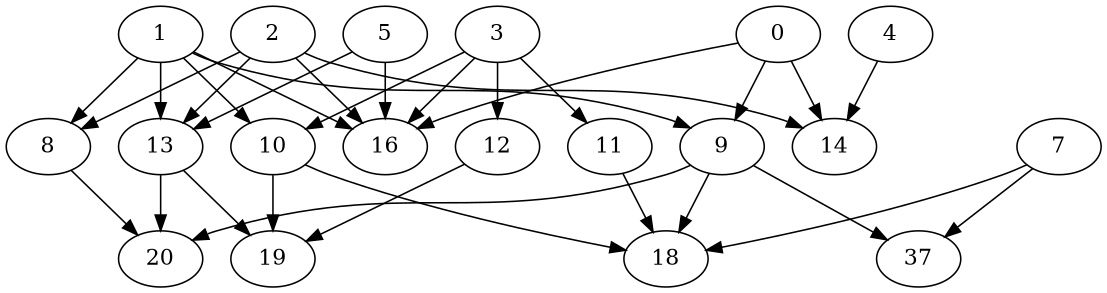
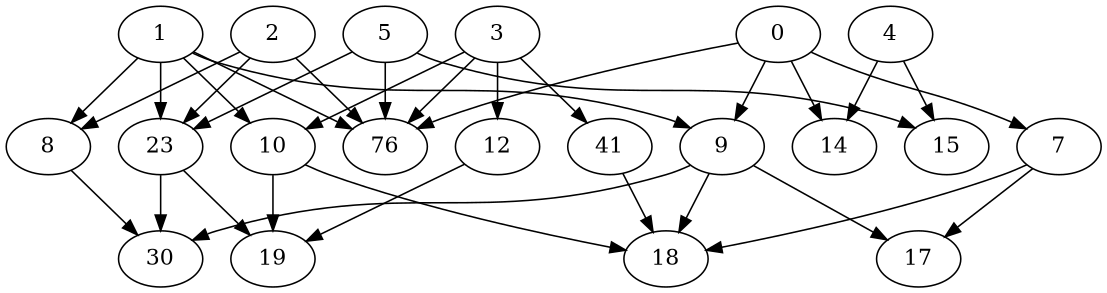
edge "0" -> "7": added
edge "2" -> "14": removed
node "13": label "13" -> "23"
node "16": label "16" -> "76"
node "11": label "11" -> "41"
node "15": added
node "20": label "20" -> "30"
node "37": label "37" -> "17"
